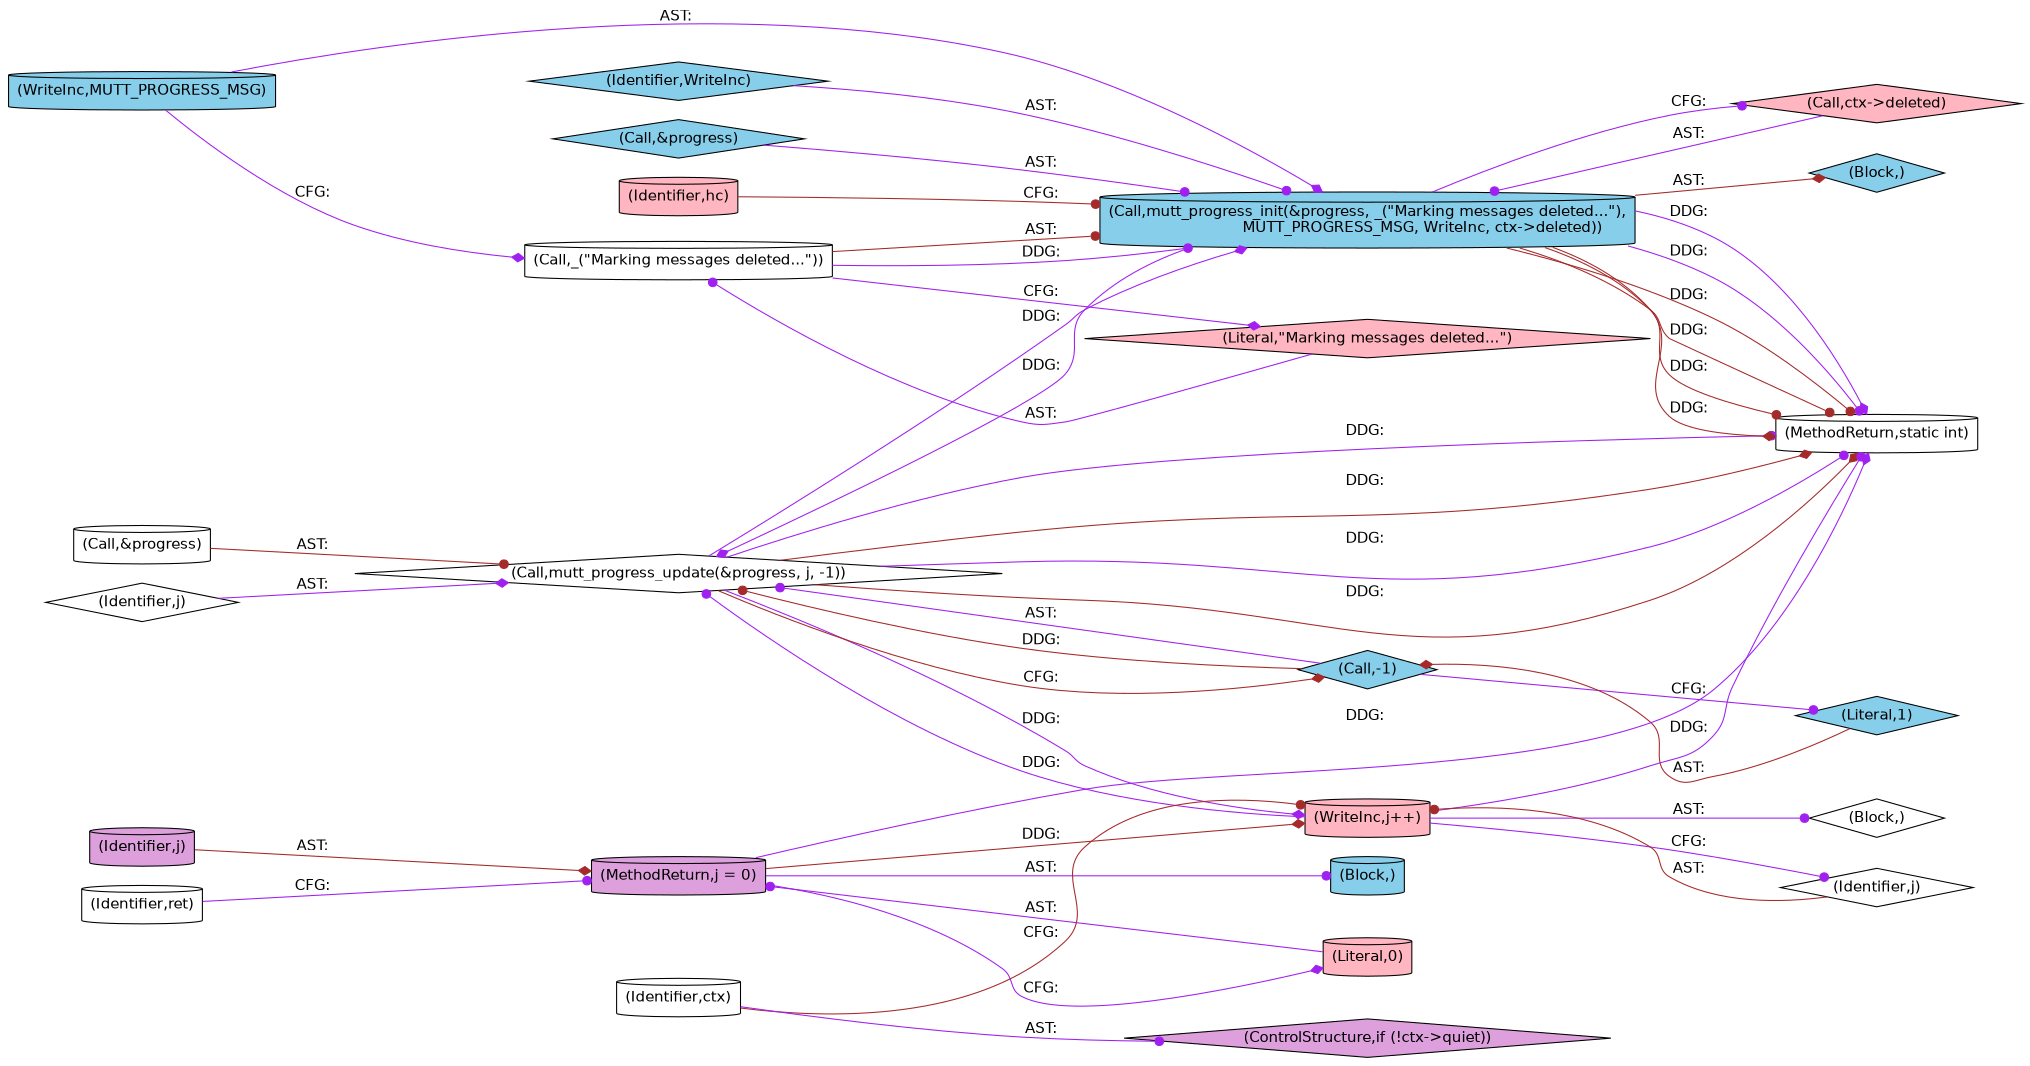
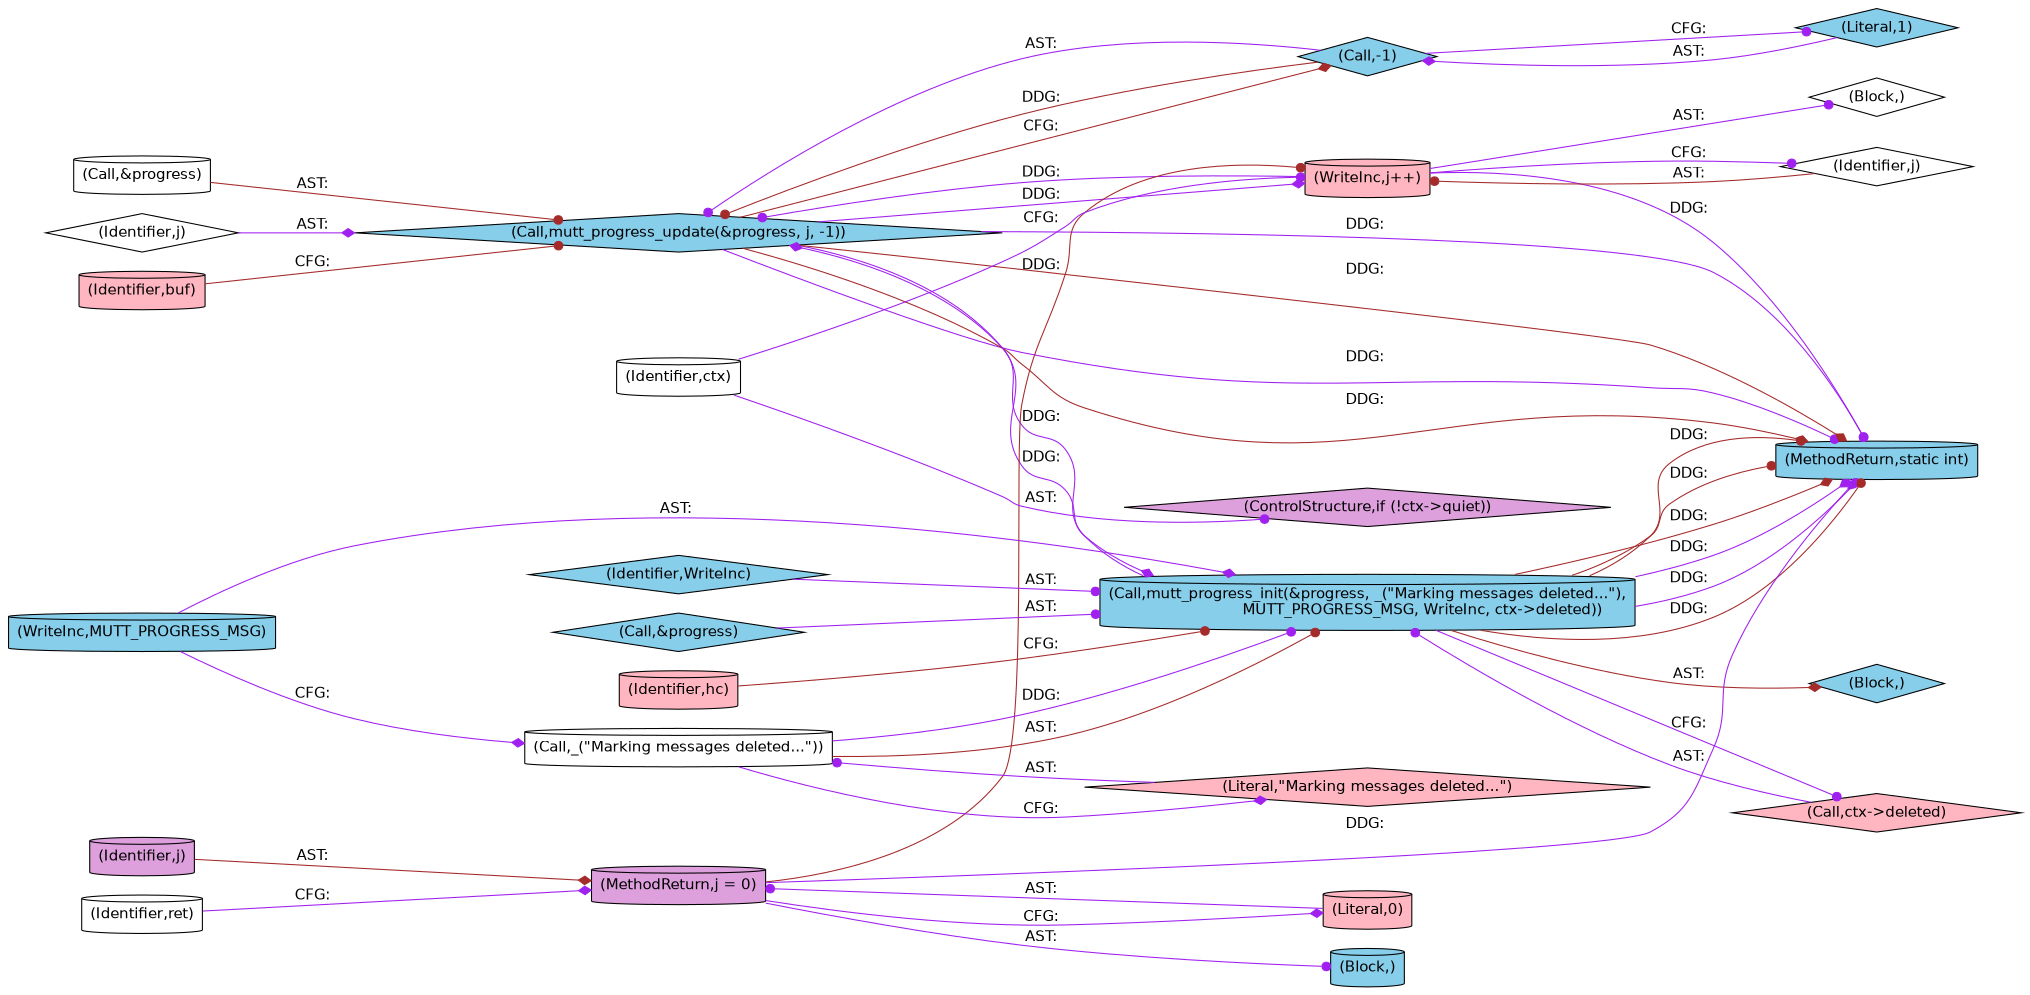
node "(Identifier,buf)": added
node "(MethodReturn,static int)": fillcolor white -> skyblue
node "(Call,mutt_progress_update(&progress, j, -1))": fillcolor white -> skyblue
edge "(Literal,1)" -> "(Call,-1)": color brown -> purple
edge "(MethodReturn,j = 0)" -> "(WriteInc,j++)": arrowhead diamond -> dot
edge "(Identifier,ret)" -> "(MethodReturn,j = 0)": arrowhead dot -> diamond
edge "(Identifier,ctx)" -> "(WriteInc,j++)": color brown -> purple
